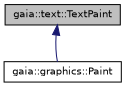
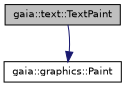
edge "gaia::graphics::Paint" -> "gaia::text::TextPaint": reversed
